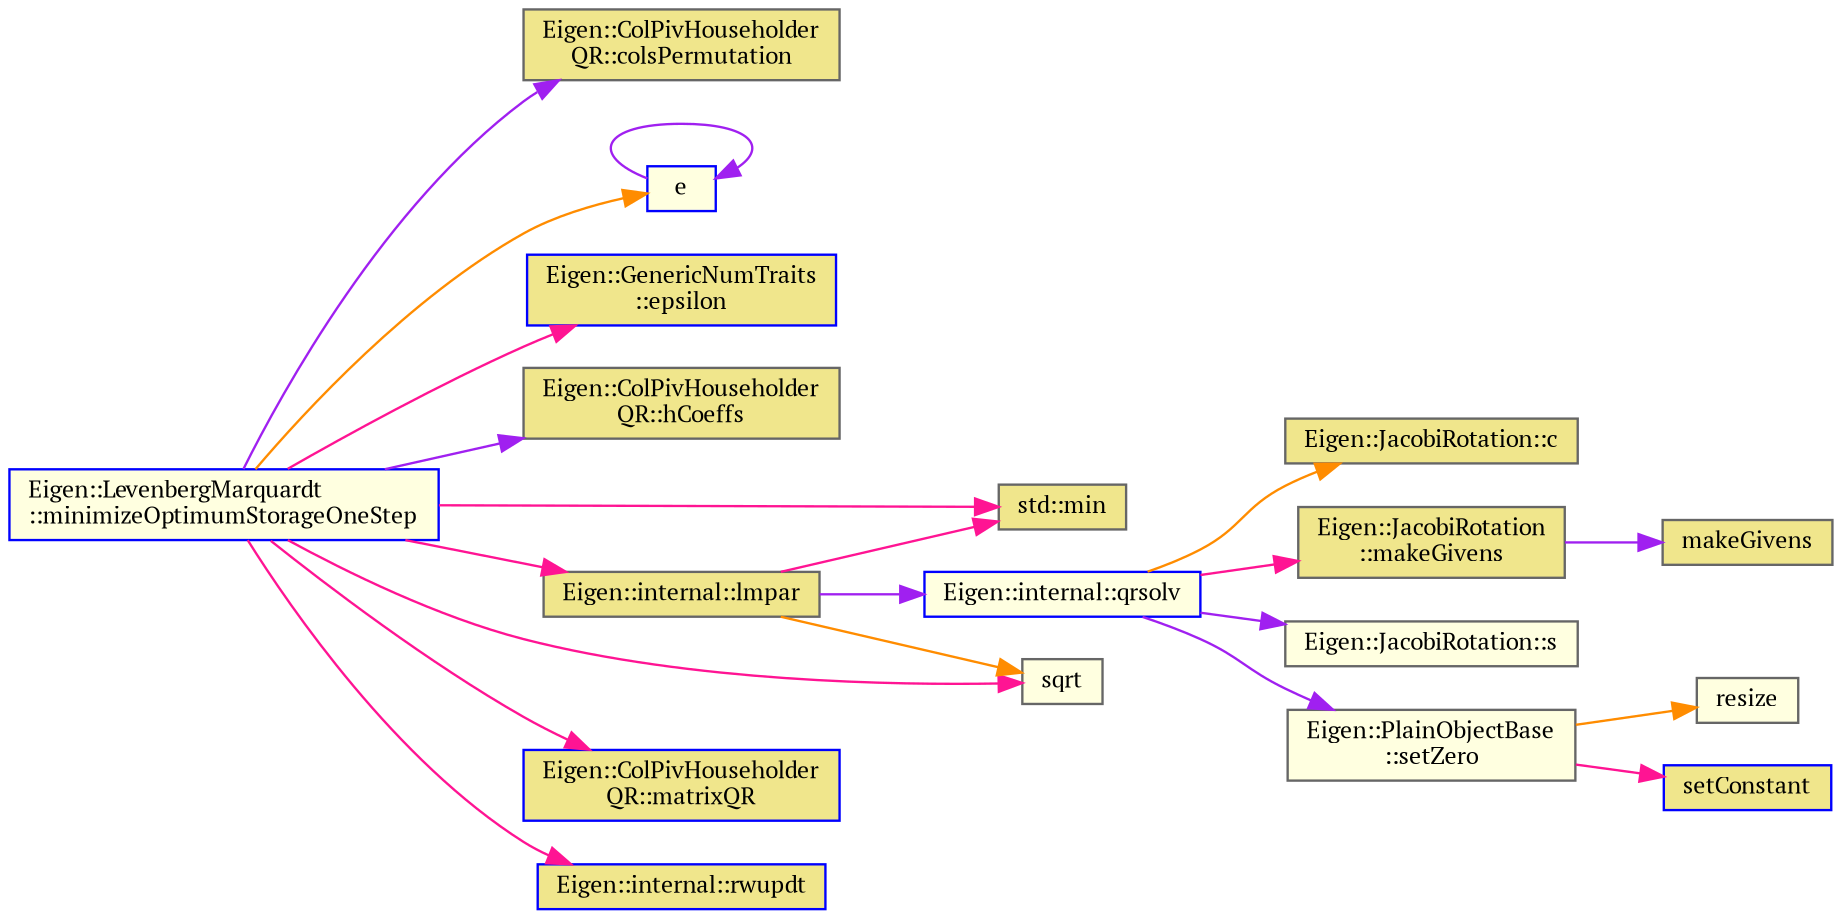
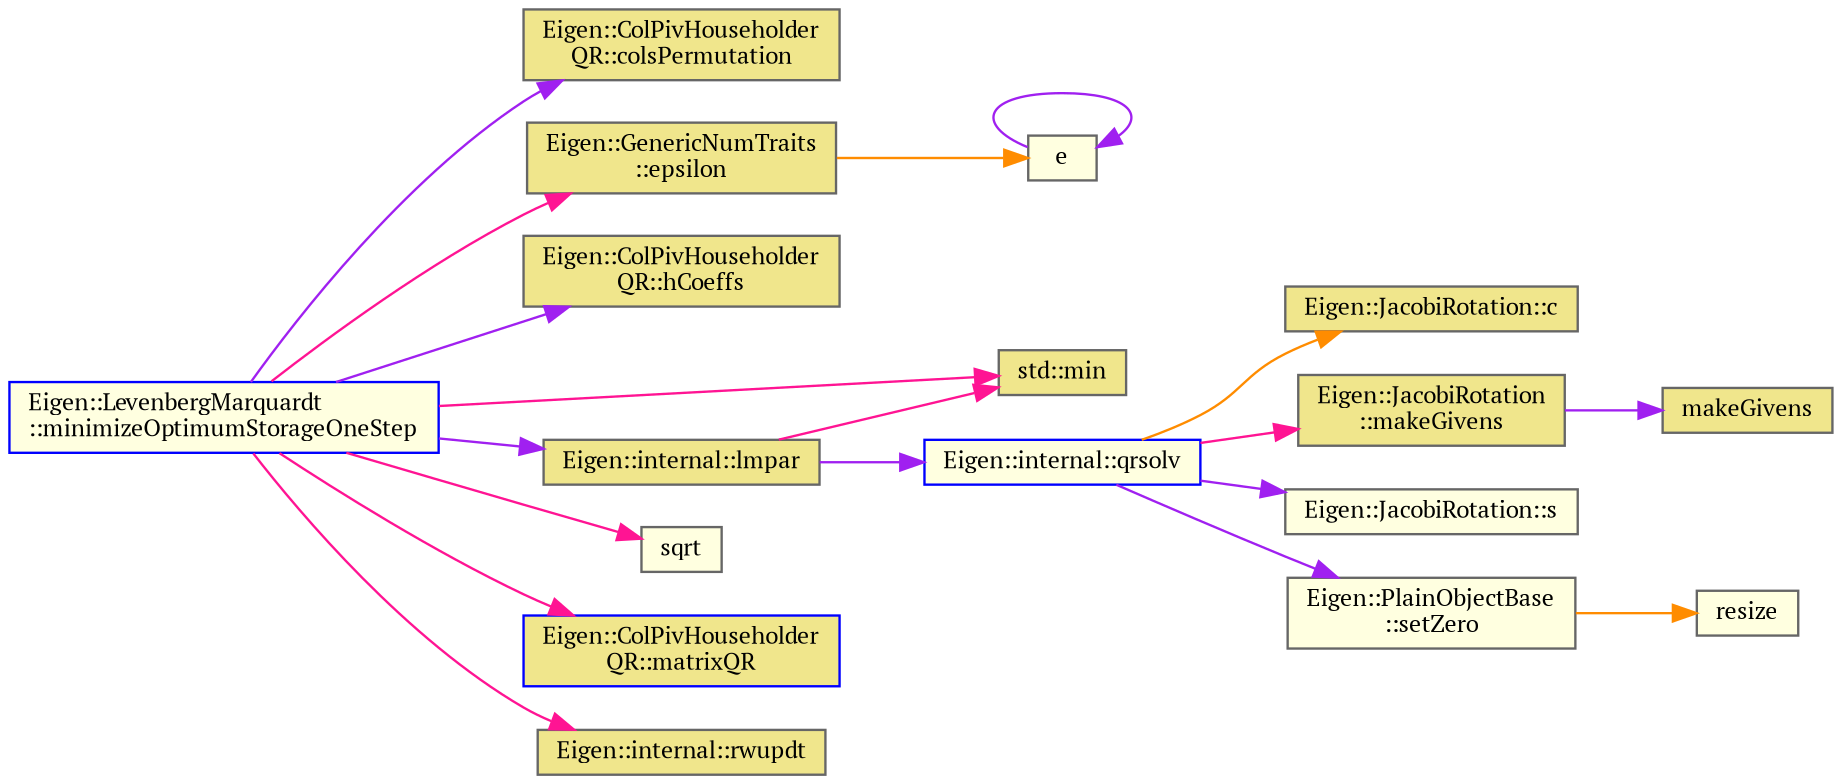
node "e": color blue -> gray40
node "Eigen::GenericNumTraits ::epsilon": color blue -> gray40
edge "Eigen::LevenbergMarquardt ::minimizeOptimumStorageOneStep" -> "e": now "Eigen::GenericNumTraits ::epsilon" -> "e"
edge "Eigen::LevenbergMarquardt ::minimizeOptimumStorageOneStep" -> "Eigen::internal::lmpar": color deeppink -> purple
edge "Eigen::internal::lmpar" -> "sqrt": removed
node "setConstant": removed
node "Eigen::internal::rwupdt": color blue -> gray40
